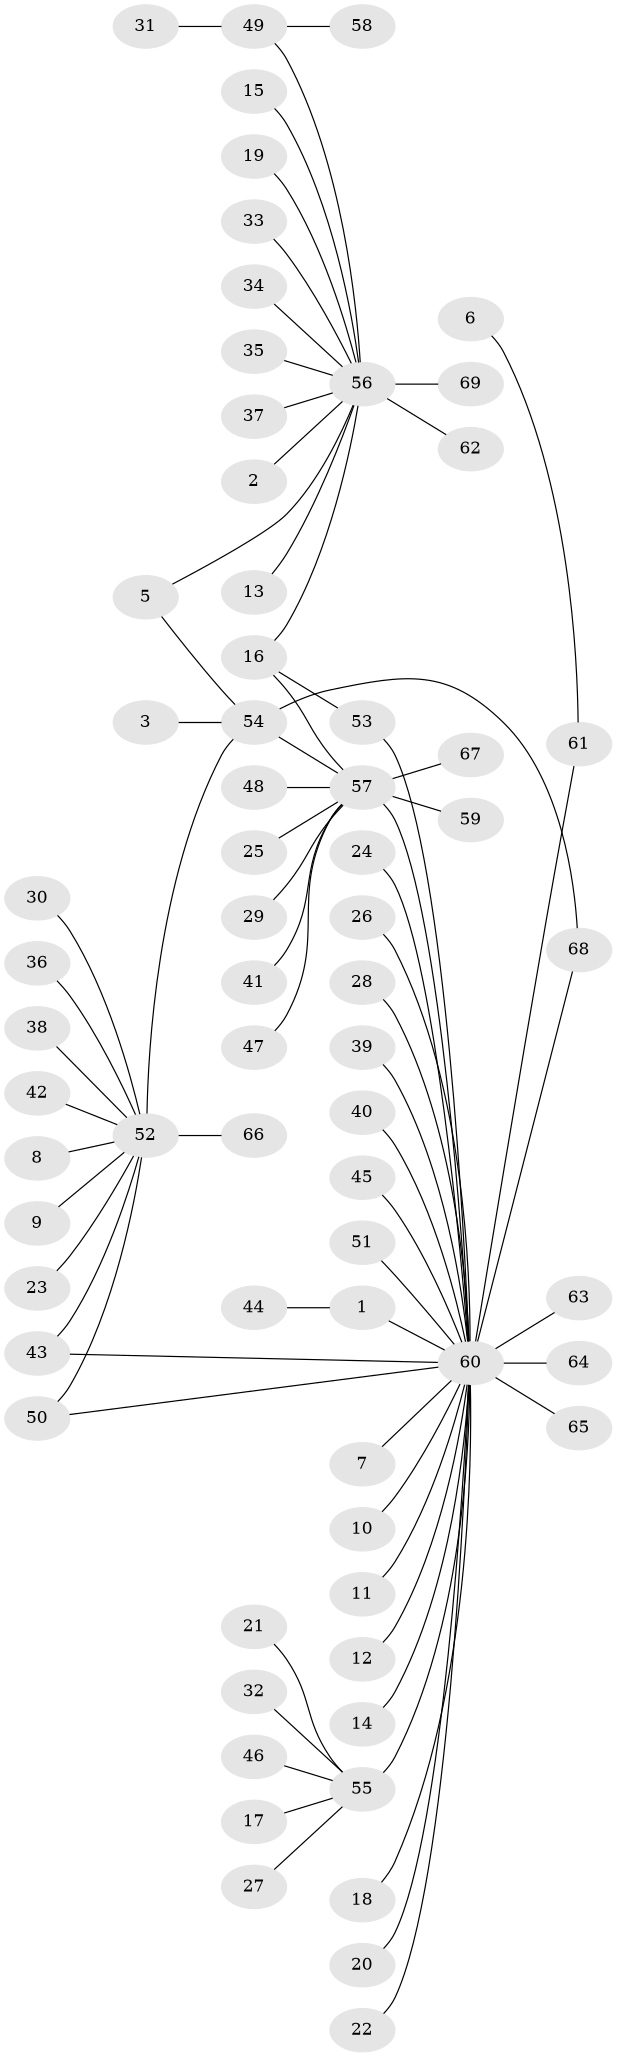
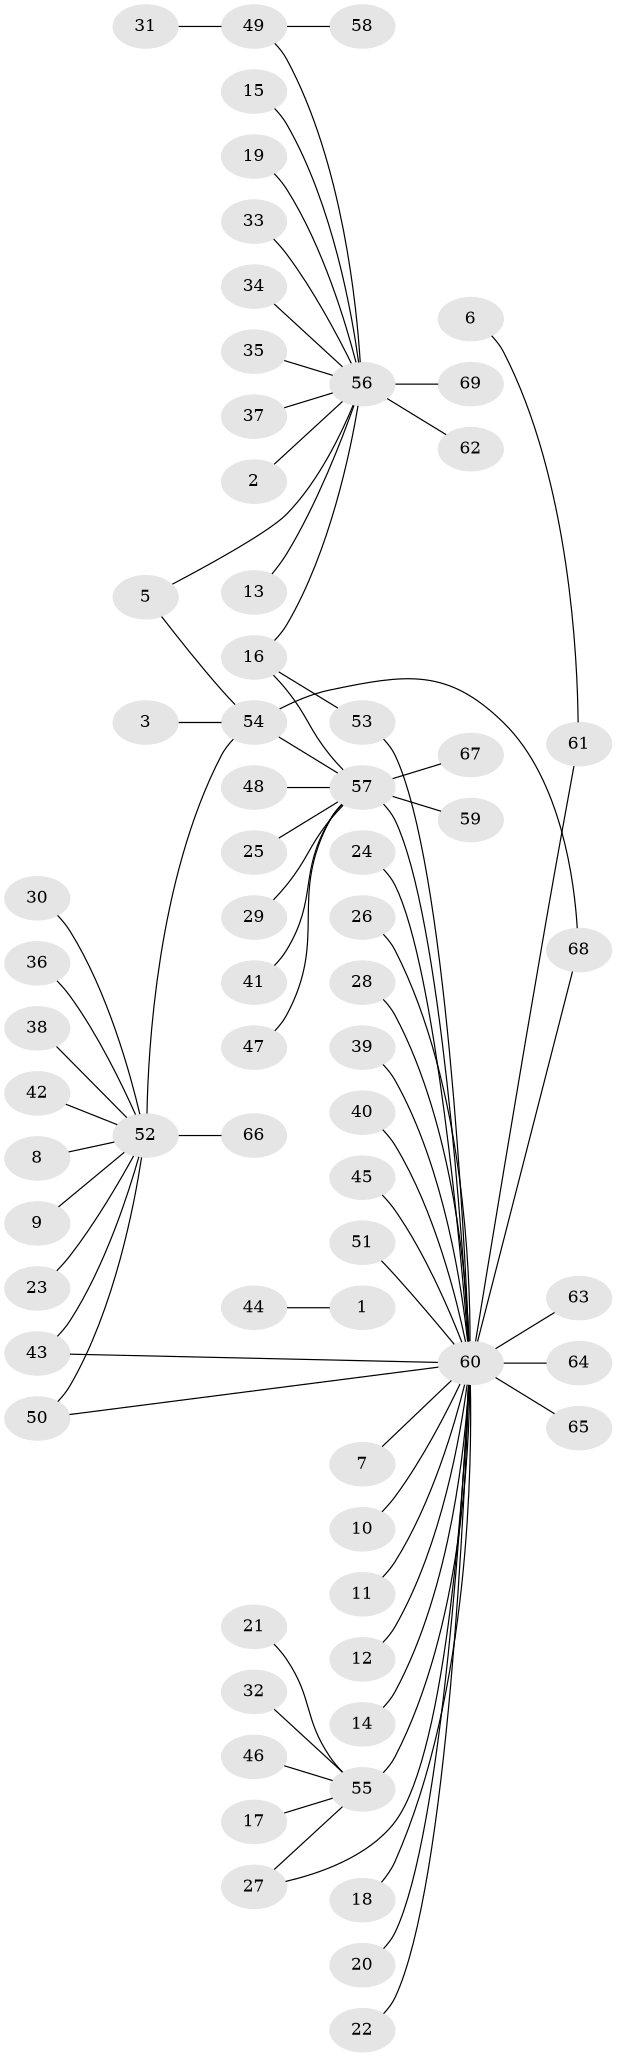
edge "1" -- "60": now "27" -- "60"
